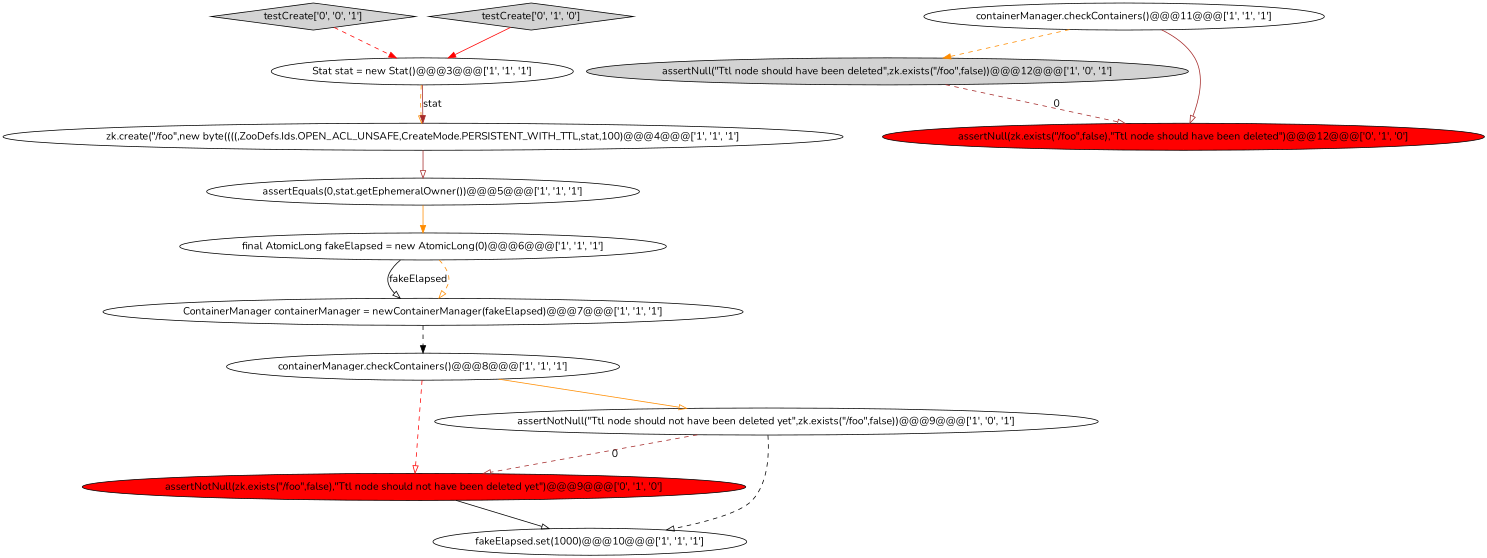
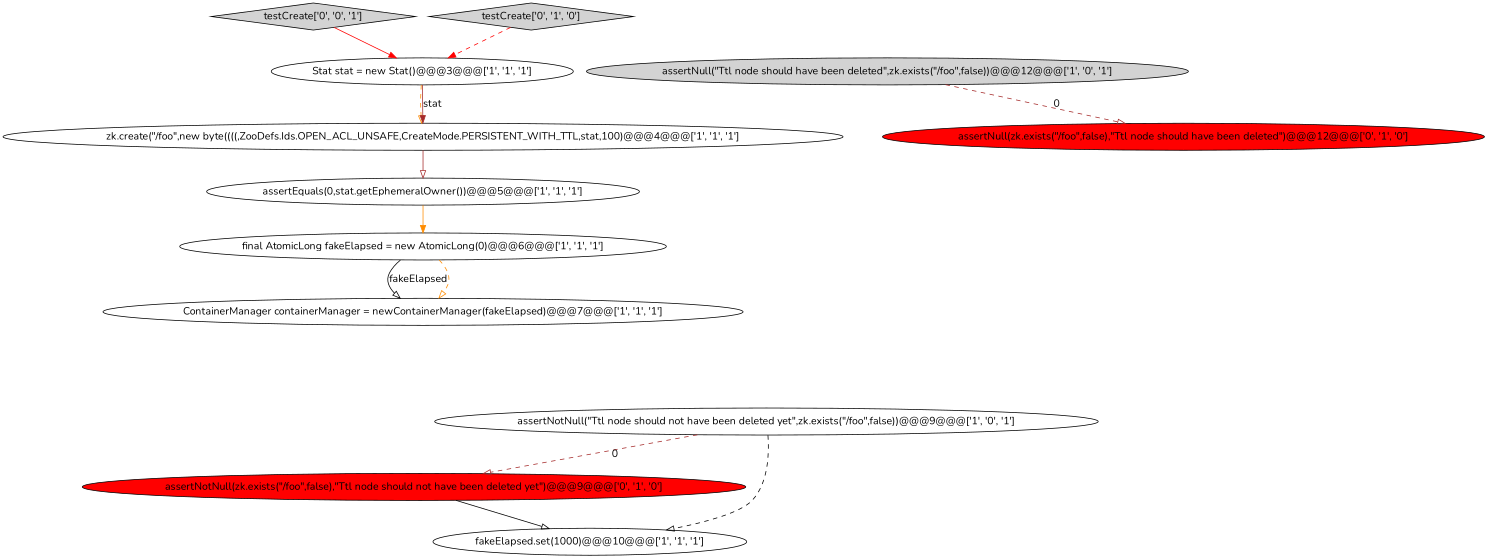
node "containerManager.checkContainers()@@@11@@@['1', '1', '1']": removed
edge "testCreate['0', '0', '1']" -> "Stat stat = new Stat()@@@3@@@['1', '1', '1']": style dashed -> solid
edge "testCreate['0', '1', '0']" -> "Stat stat = new Stat()@@@3@@@['1', '1', '1']": style solid -> dashed
node "containerManager.checkContainers()@@@8@@@['1', '1', '1']": removed
